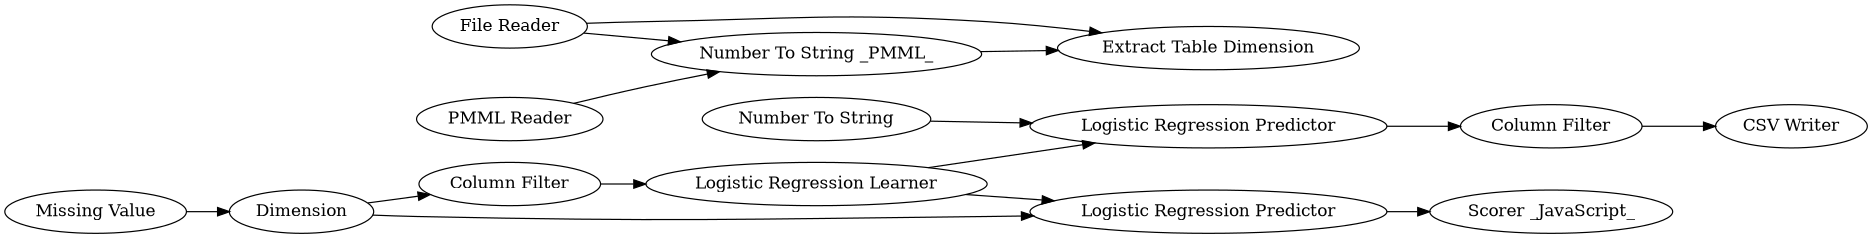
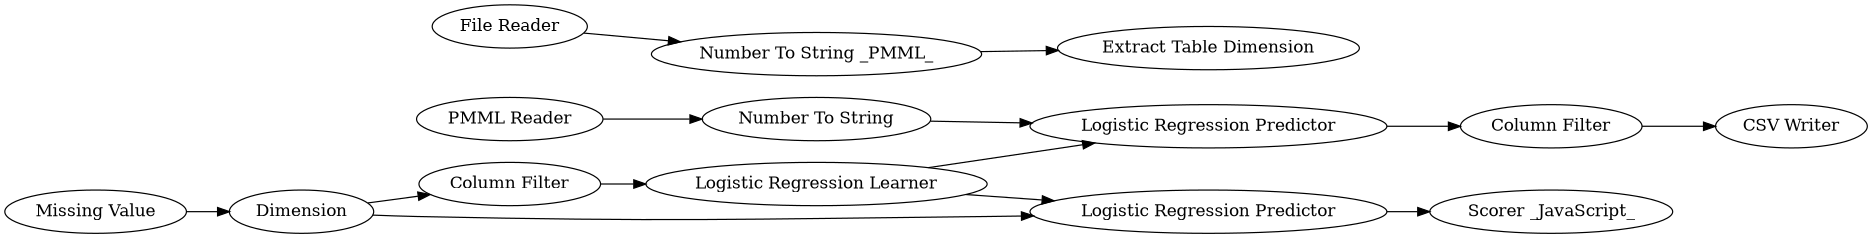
edge "File Reader" -> "Extract Table Dimension": removed
edge "PMML Reader" -> "Number To String _PMML_": now "PMML Reader" -> "Number To String"
